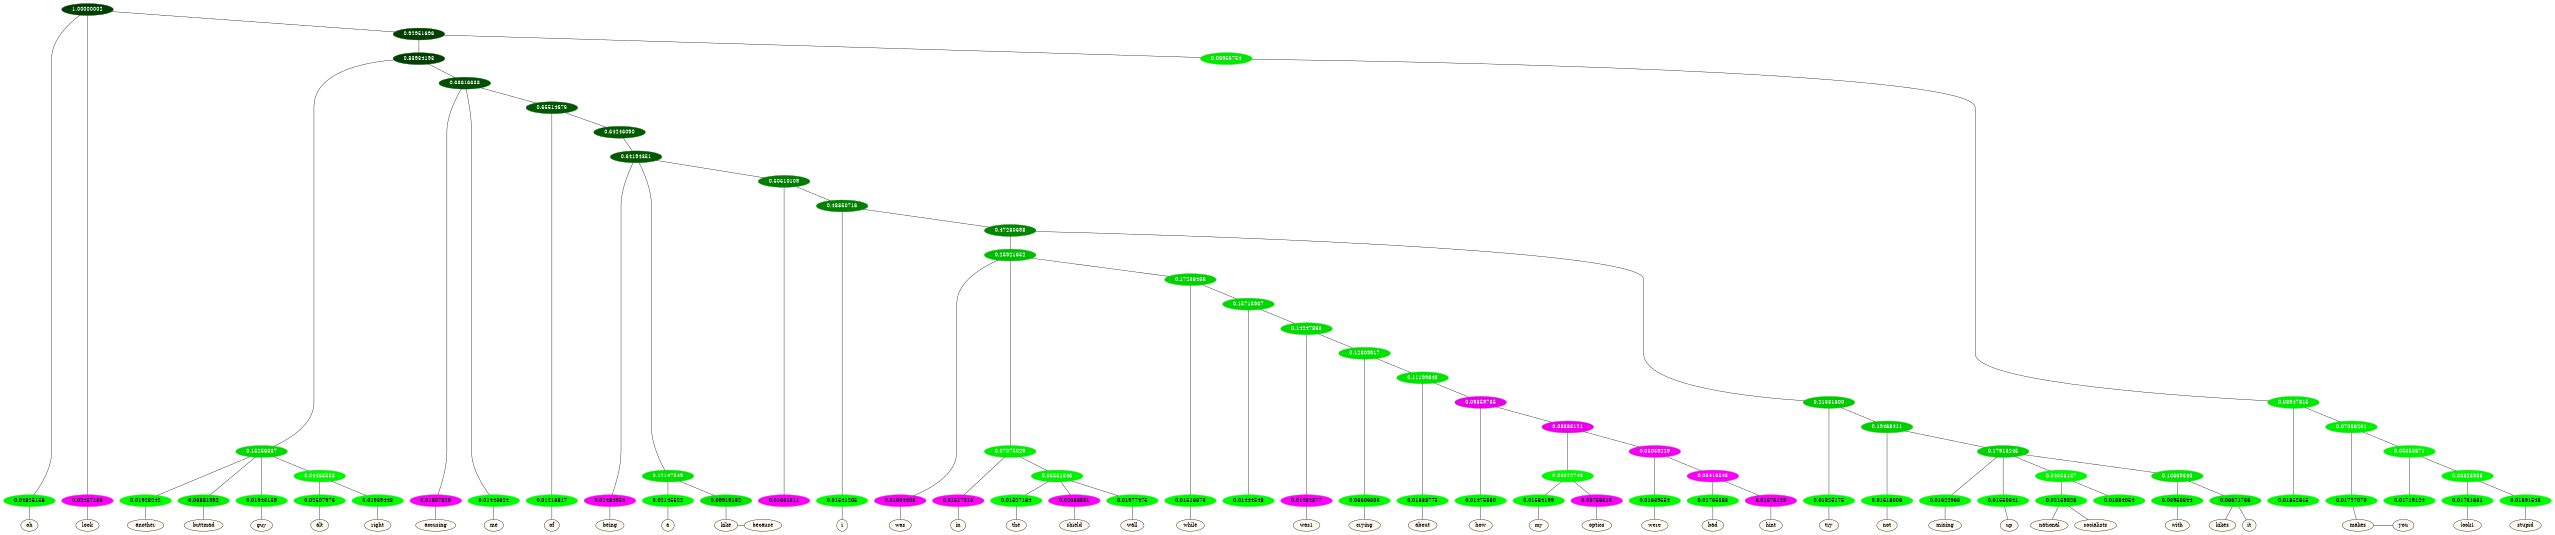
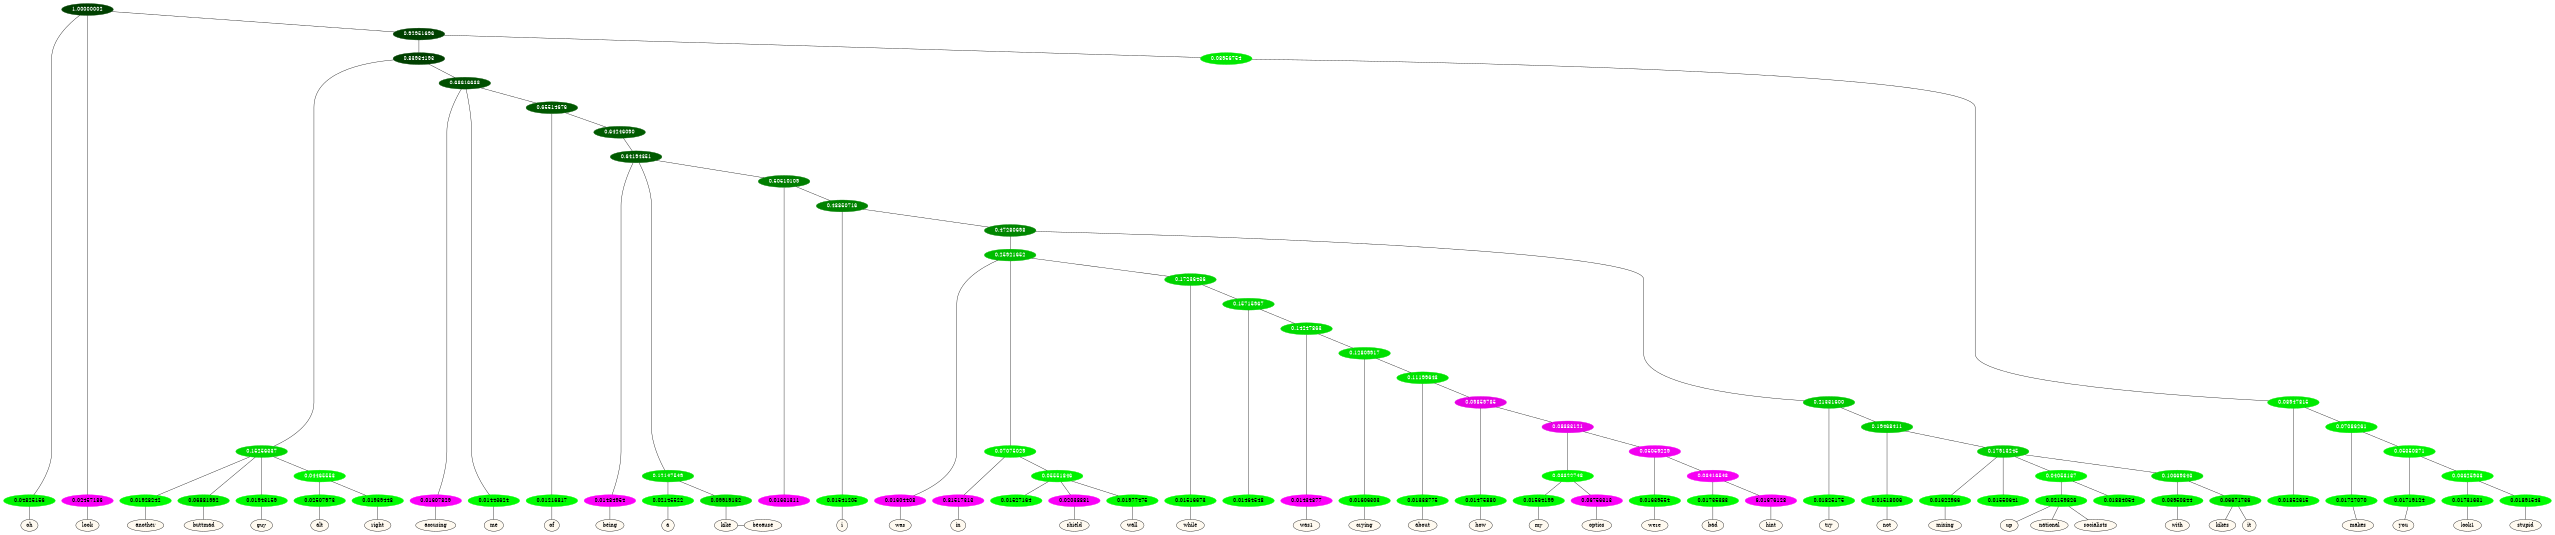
node "0.01444548": label "0.01444548" -> "0.01464548"
node "0.03606303": label "0.03606303" -> "0.01606303"
edge "0.01550641" -- "up": now "0.02159826" -- "up"
node "the": removed
edge "makes" -- "you": now "0.01719124" -- "you"
